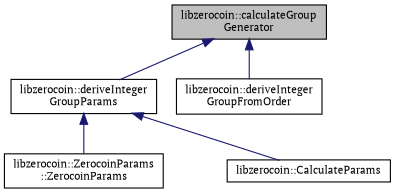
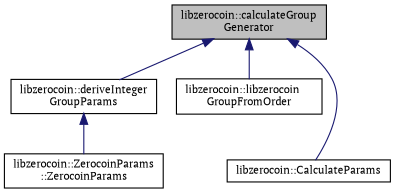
node "libzerocoin::deriveInteger GroupFromOrder": label "libzerocoin::deriveInteger GroupFromOrder" -> "libzerocoin::libzerocoin GroupFromOrder"
edge "libzerocoin::CalculateParams" -> "libzerocoin::deriveInteger GroupParams": now "libzerocoin::CalculateParams" -> "libzerocoin::calculateGroup Generator"
